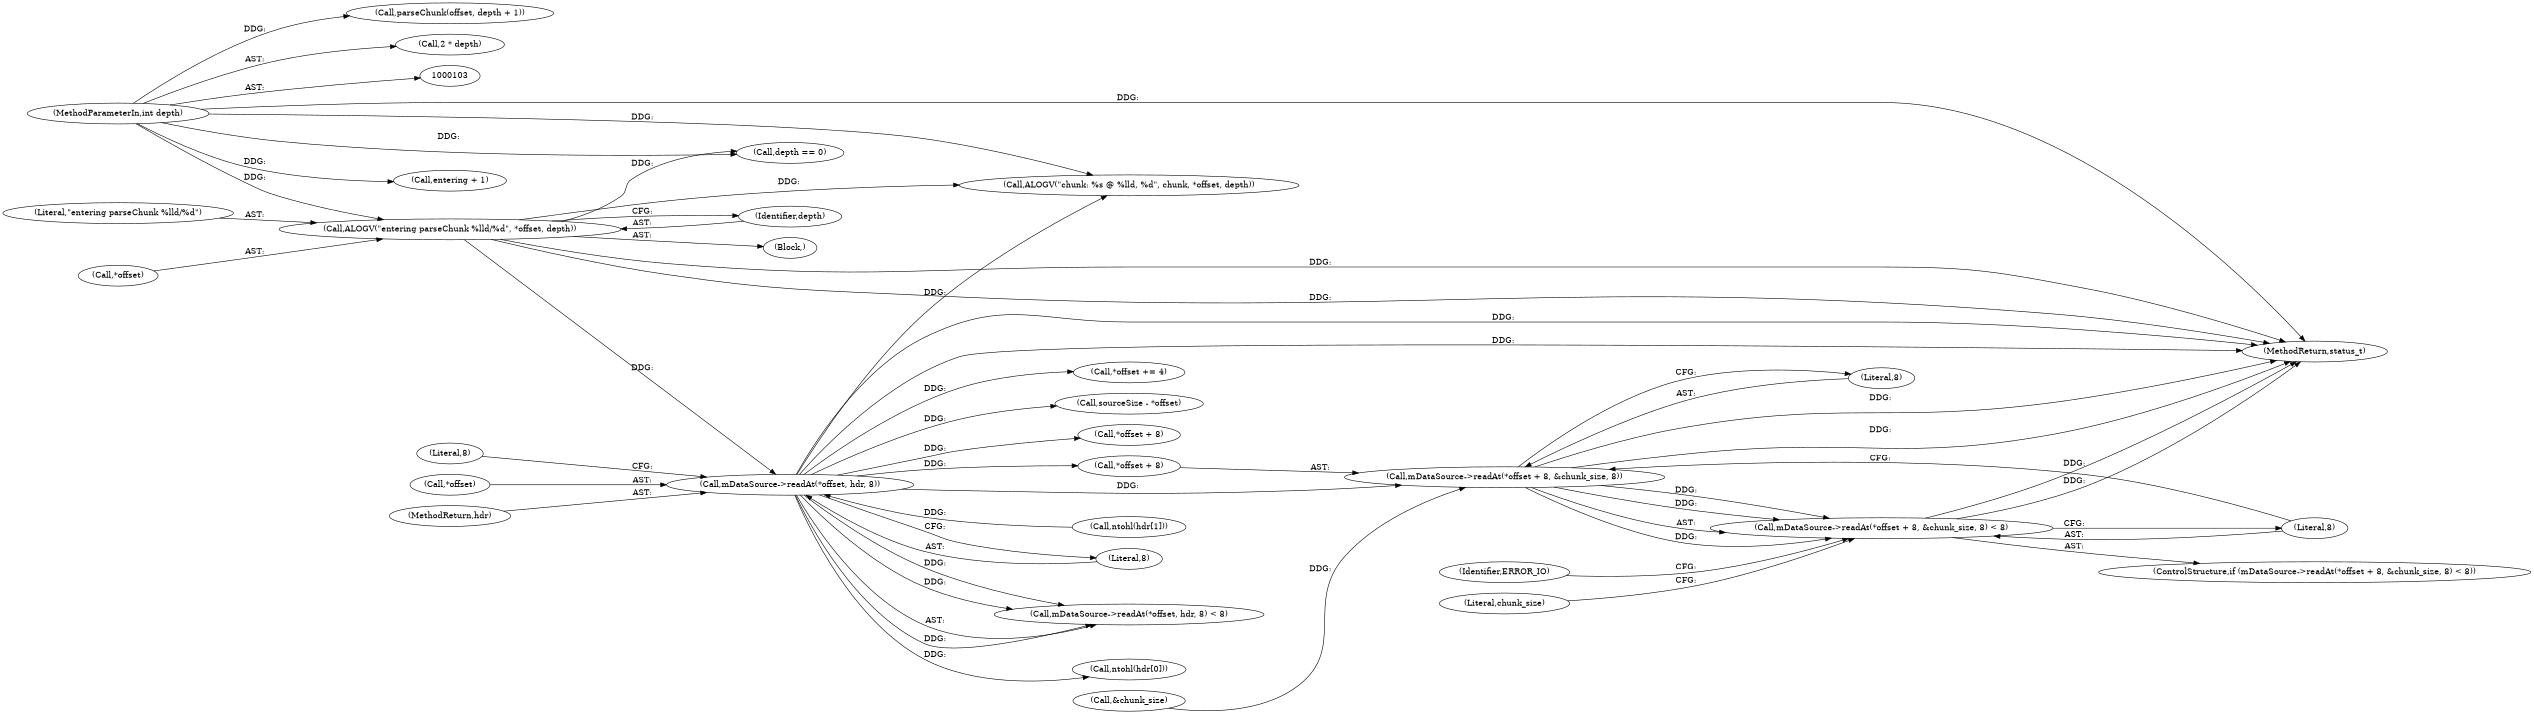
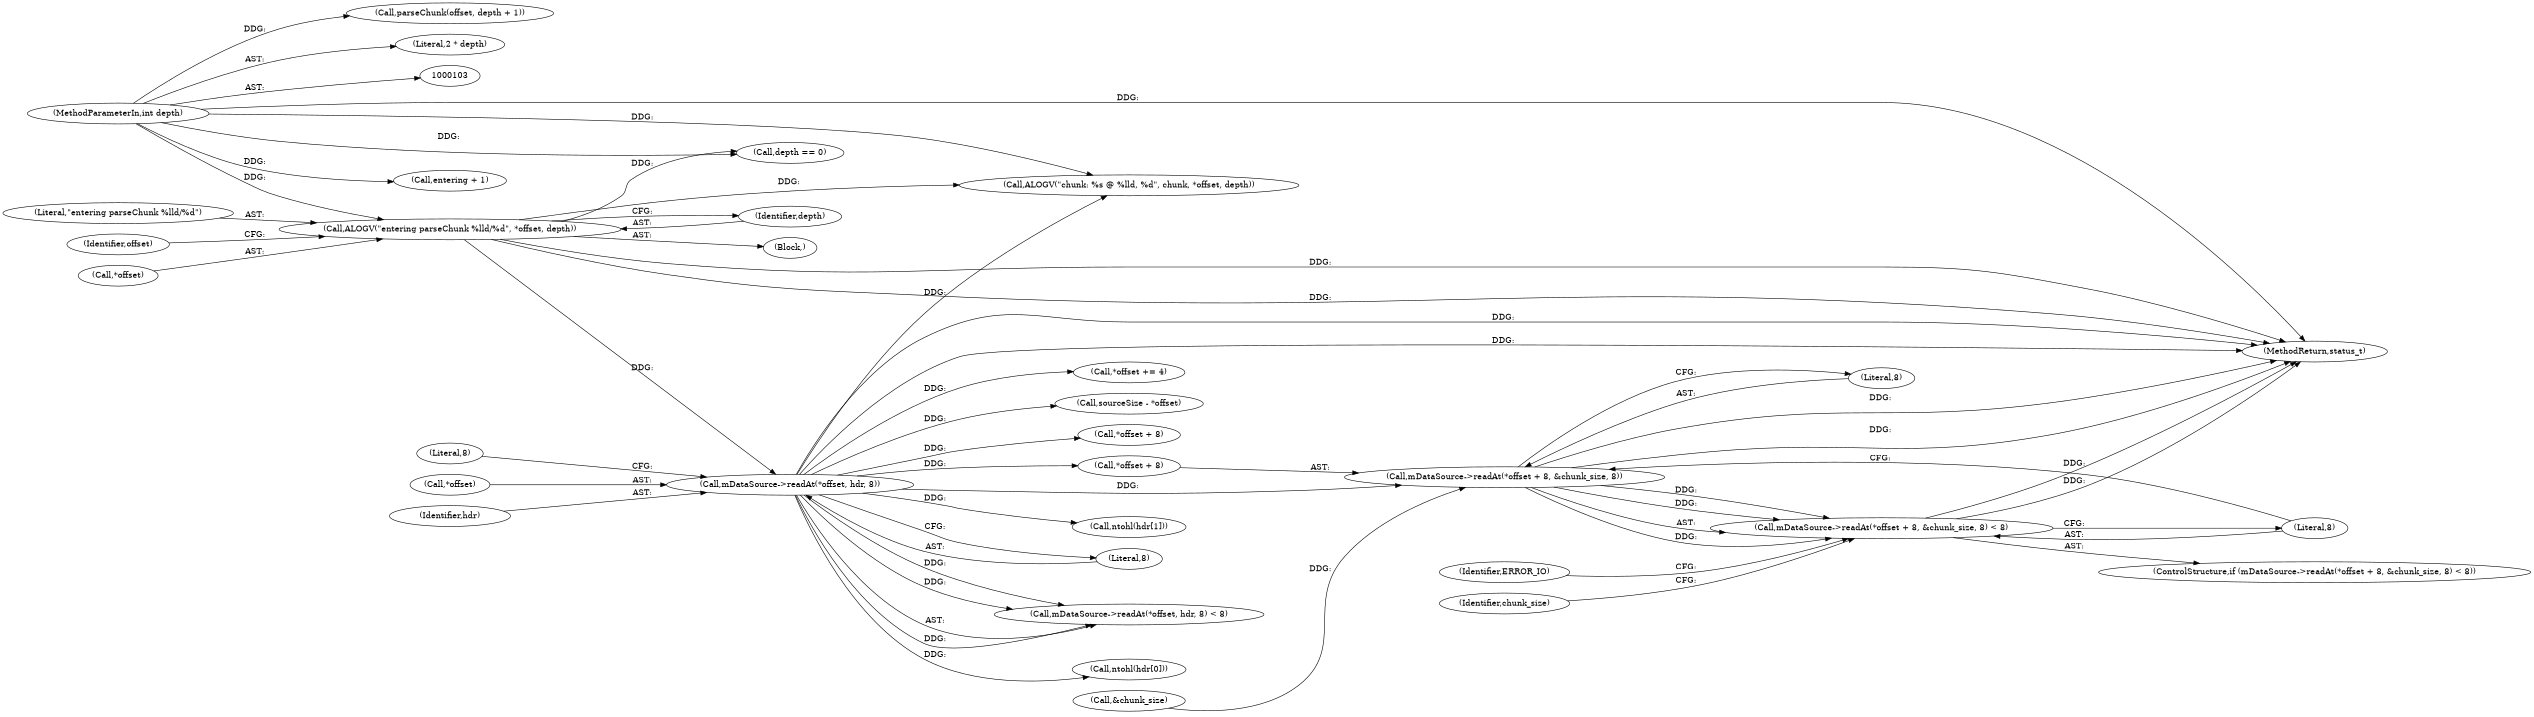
node "(Call,2 * depth)": label "(Call,2 * depth)" -> "(Literal,2 * depth)"
node "(Identifier,offset)": added
node "(MethodReturn,hdr)": label "(MethodReturn,hdr)" -> "(Identifier,hdr)"
edge "(Call,ntohl(hdr[1]))" -> "(Call,mDataSource->readAt(*offset, hdr, 8))": reversed
node "(Literal,chunk_size)": label "(Literal,chunk_size)" -> "(Identifier,chunk_size)"
